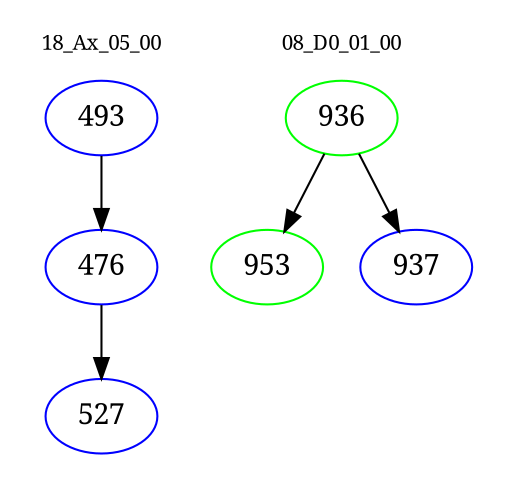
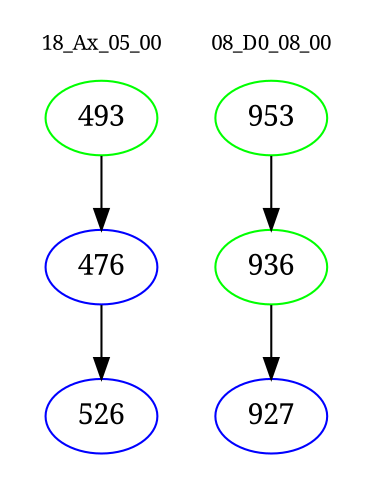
cluster "08_D0_01_00": label "08_D0_01_00" -> "08_D0_08_00"
node "493": color blue -> green
edge "936" -> "953": reversed
node "937": label "937" -> "927"
node "527": label "527" -> "526"
